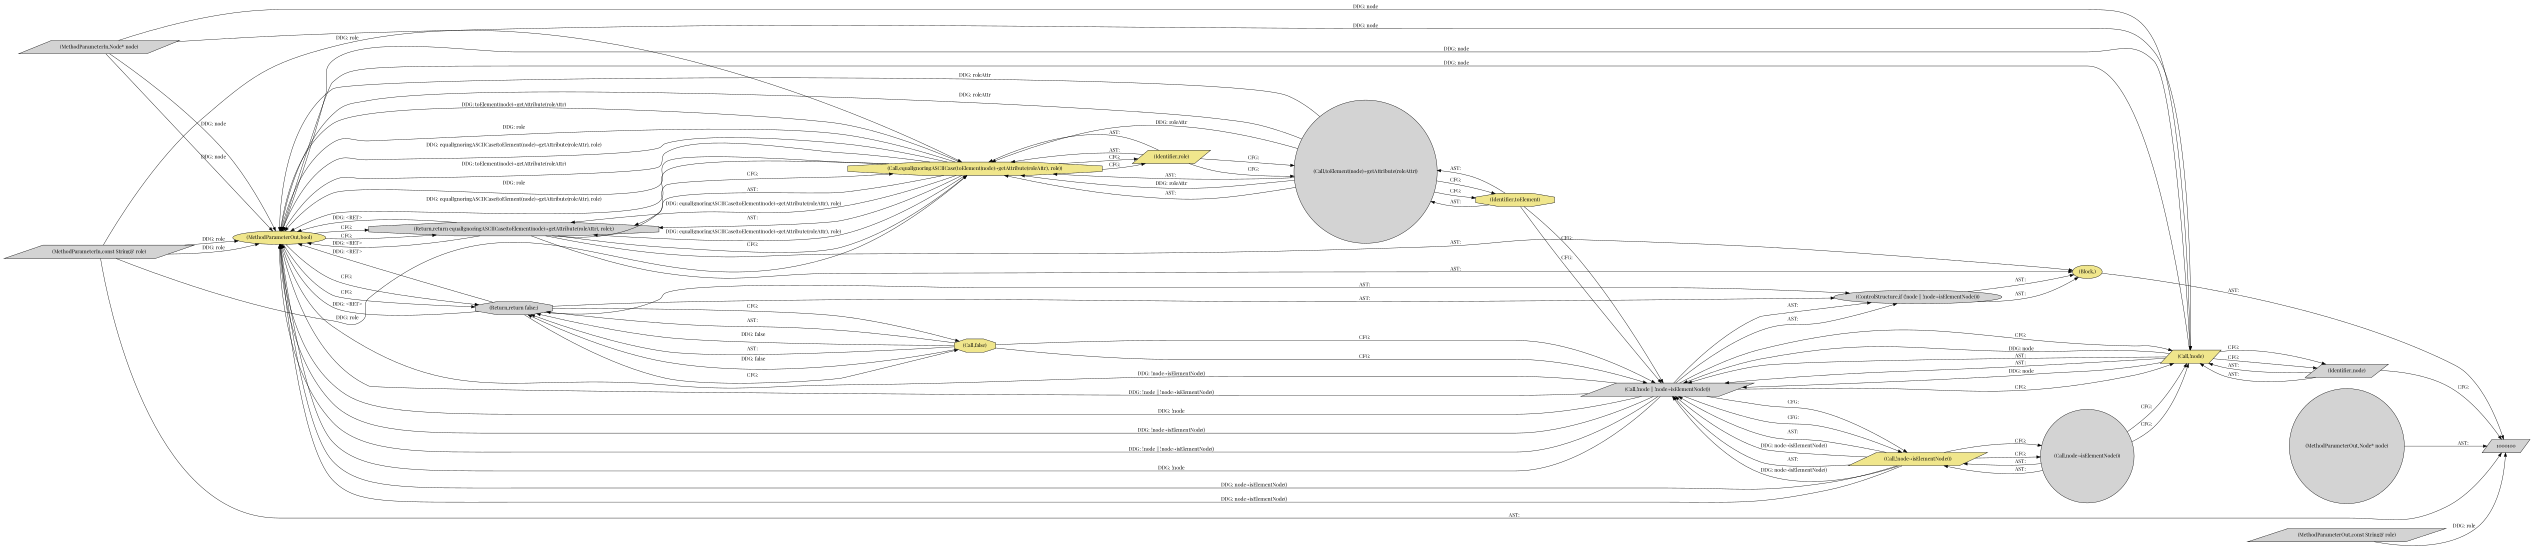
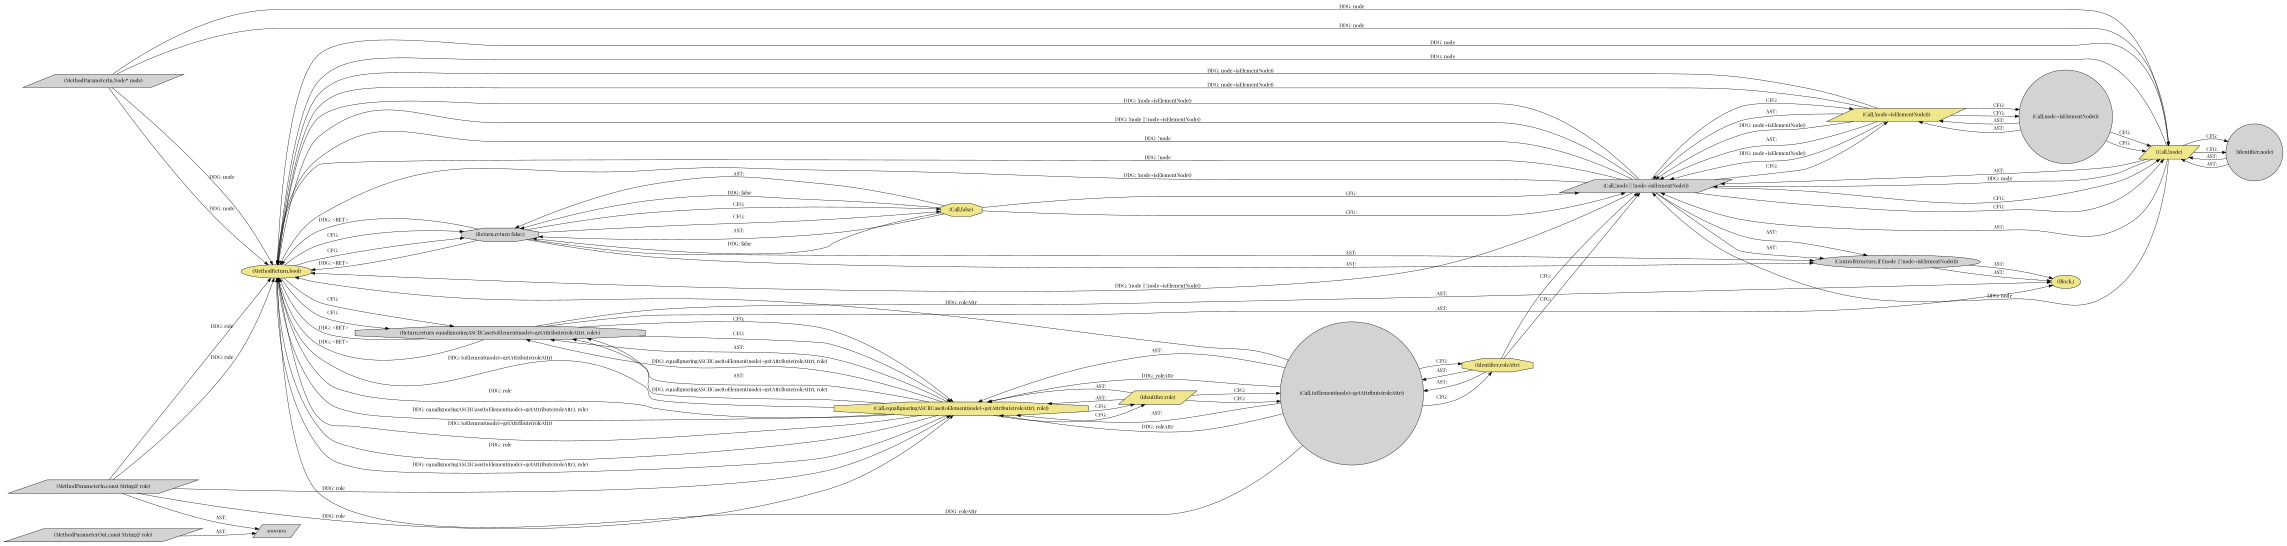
node "(Identifier,toElement)": label "(Identifier,toElement)" -> "(Identifier,roleAttr)"
node "(MethodParameterOut,bool)": label "(MethodParameterOut,bool)" -> "(MethodReturn,bool)"
edge "(Block,)" -> "1000100": removed, label "AST:"
node "(Identifier,node)": shape parallelogram -> circle
edge "(Identifier,node)" -> "1000100": removed, label "CFG:"
node "(MethodParameterOut,Node* node)": removed
edge "(MethodParameterOut,const String& role)" -> "1000100": label "DDG: role" -> "AST: "
